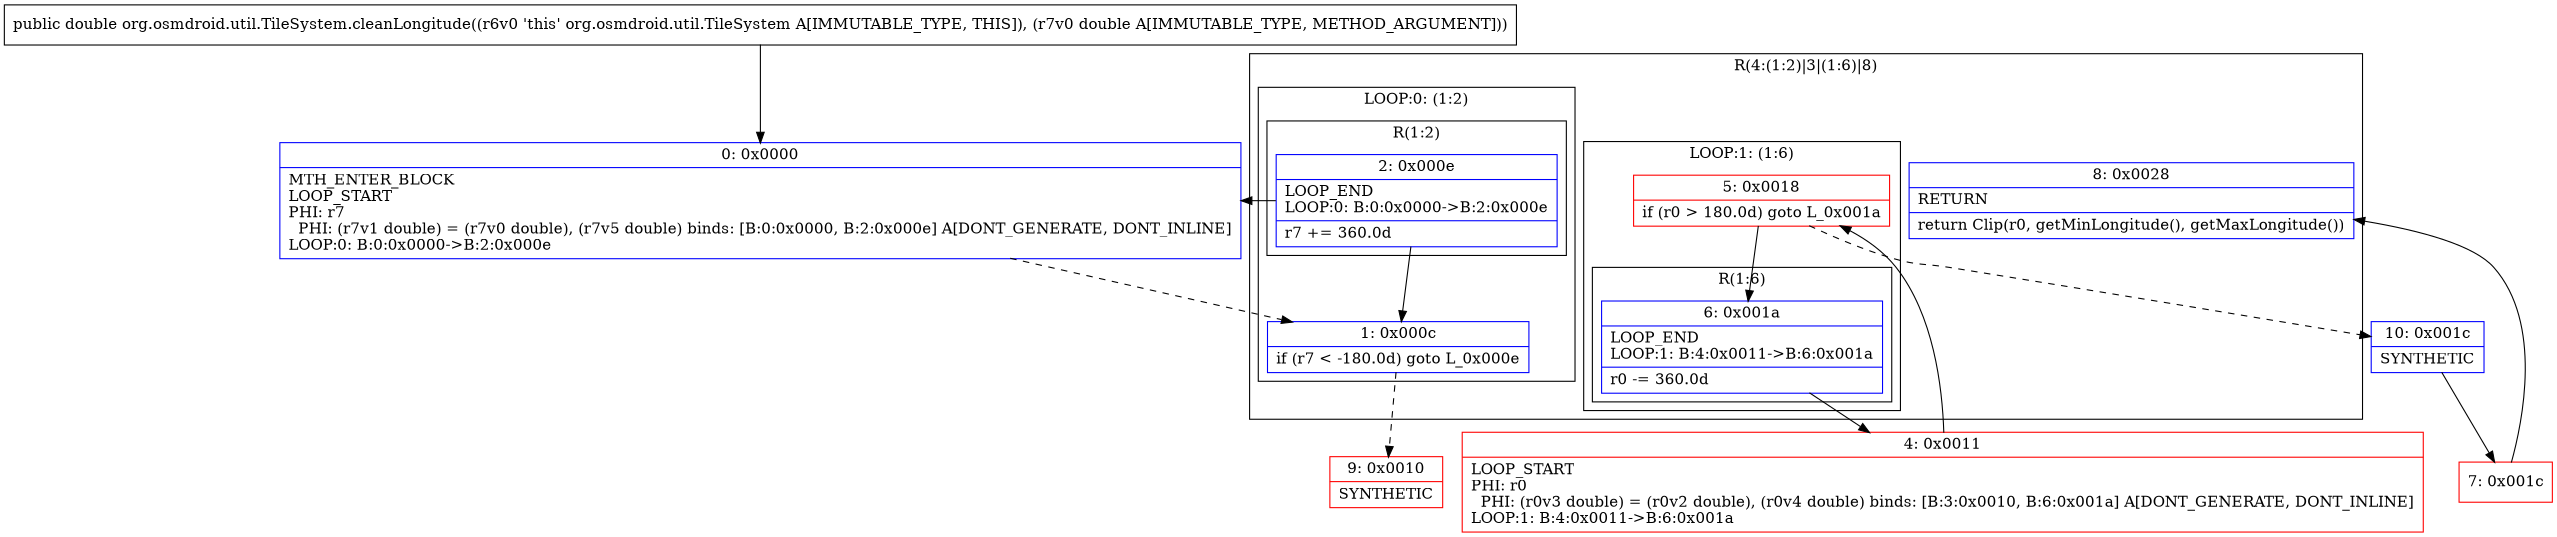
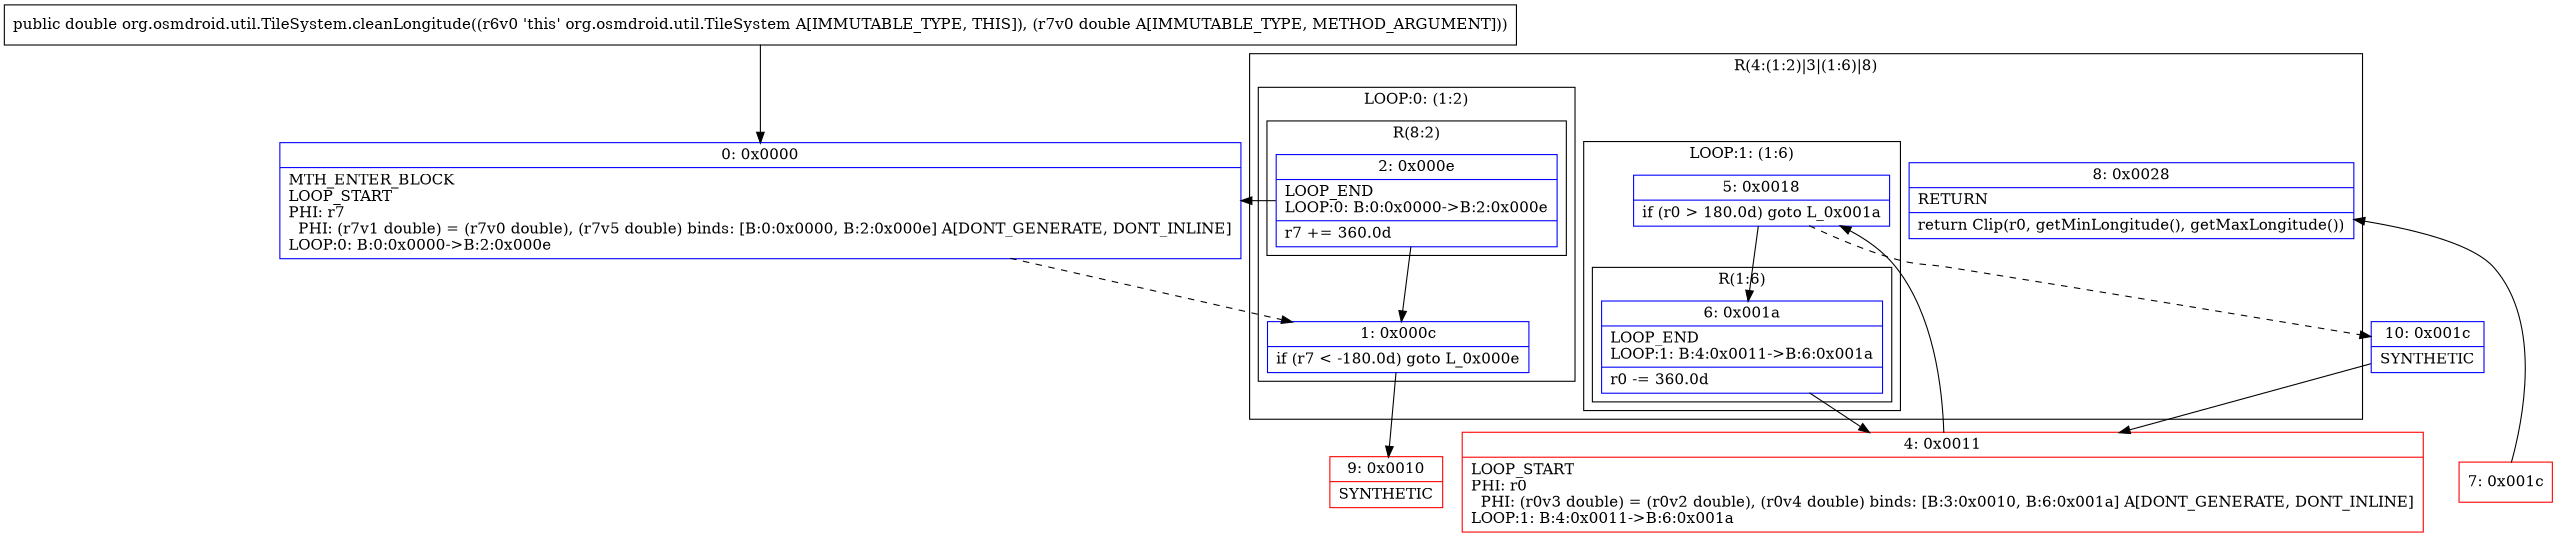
cluster "R(1:2)": label "R(1:2)" -> "R(8:2)"
node "5: 0x0018": color red -> blue
edge "1: 0x000c" -> "9: 0x0010": style dashed -> solid
edge "10: 0x001c" -> "7: 0x001c": now "10: 0x001c" -> "4: 0x0011"
